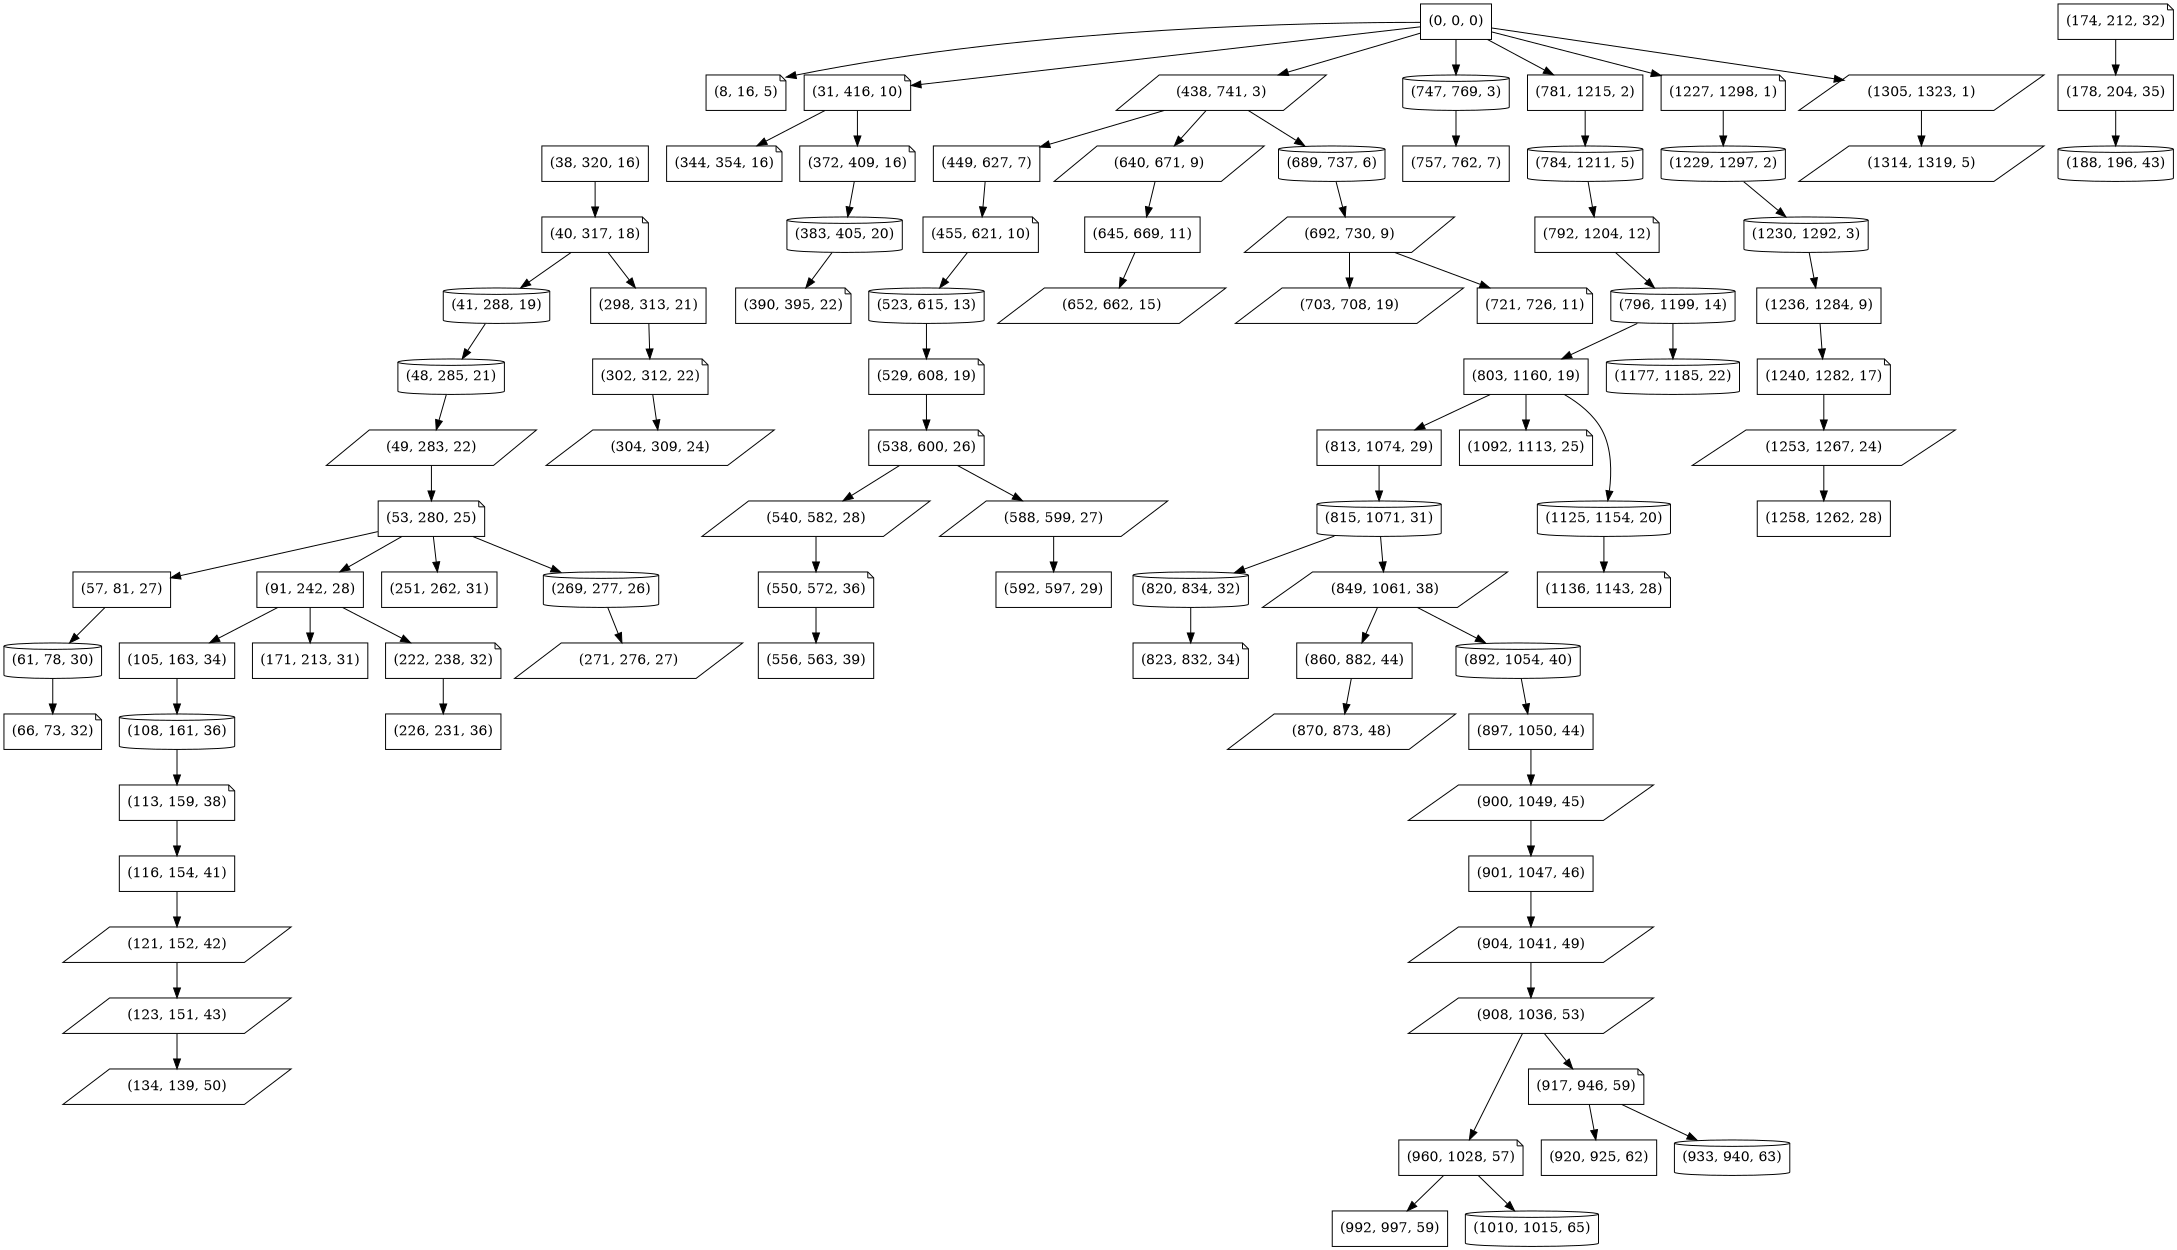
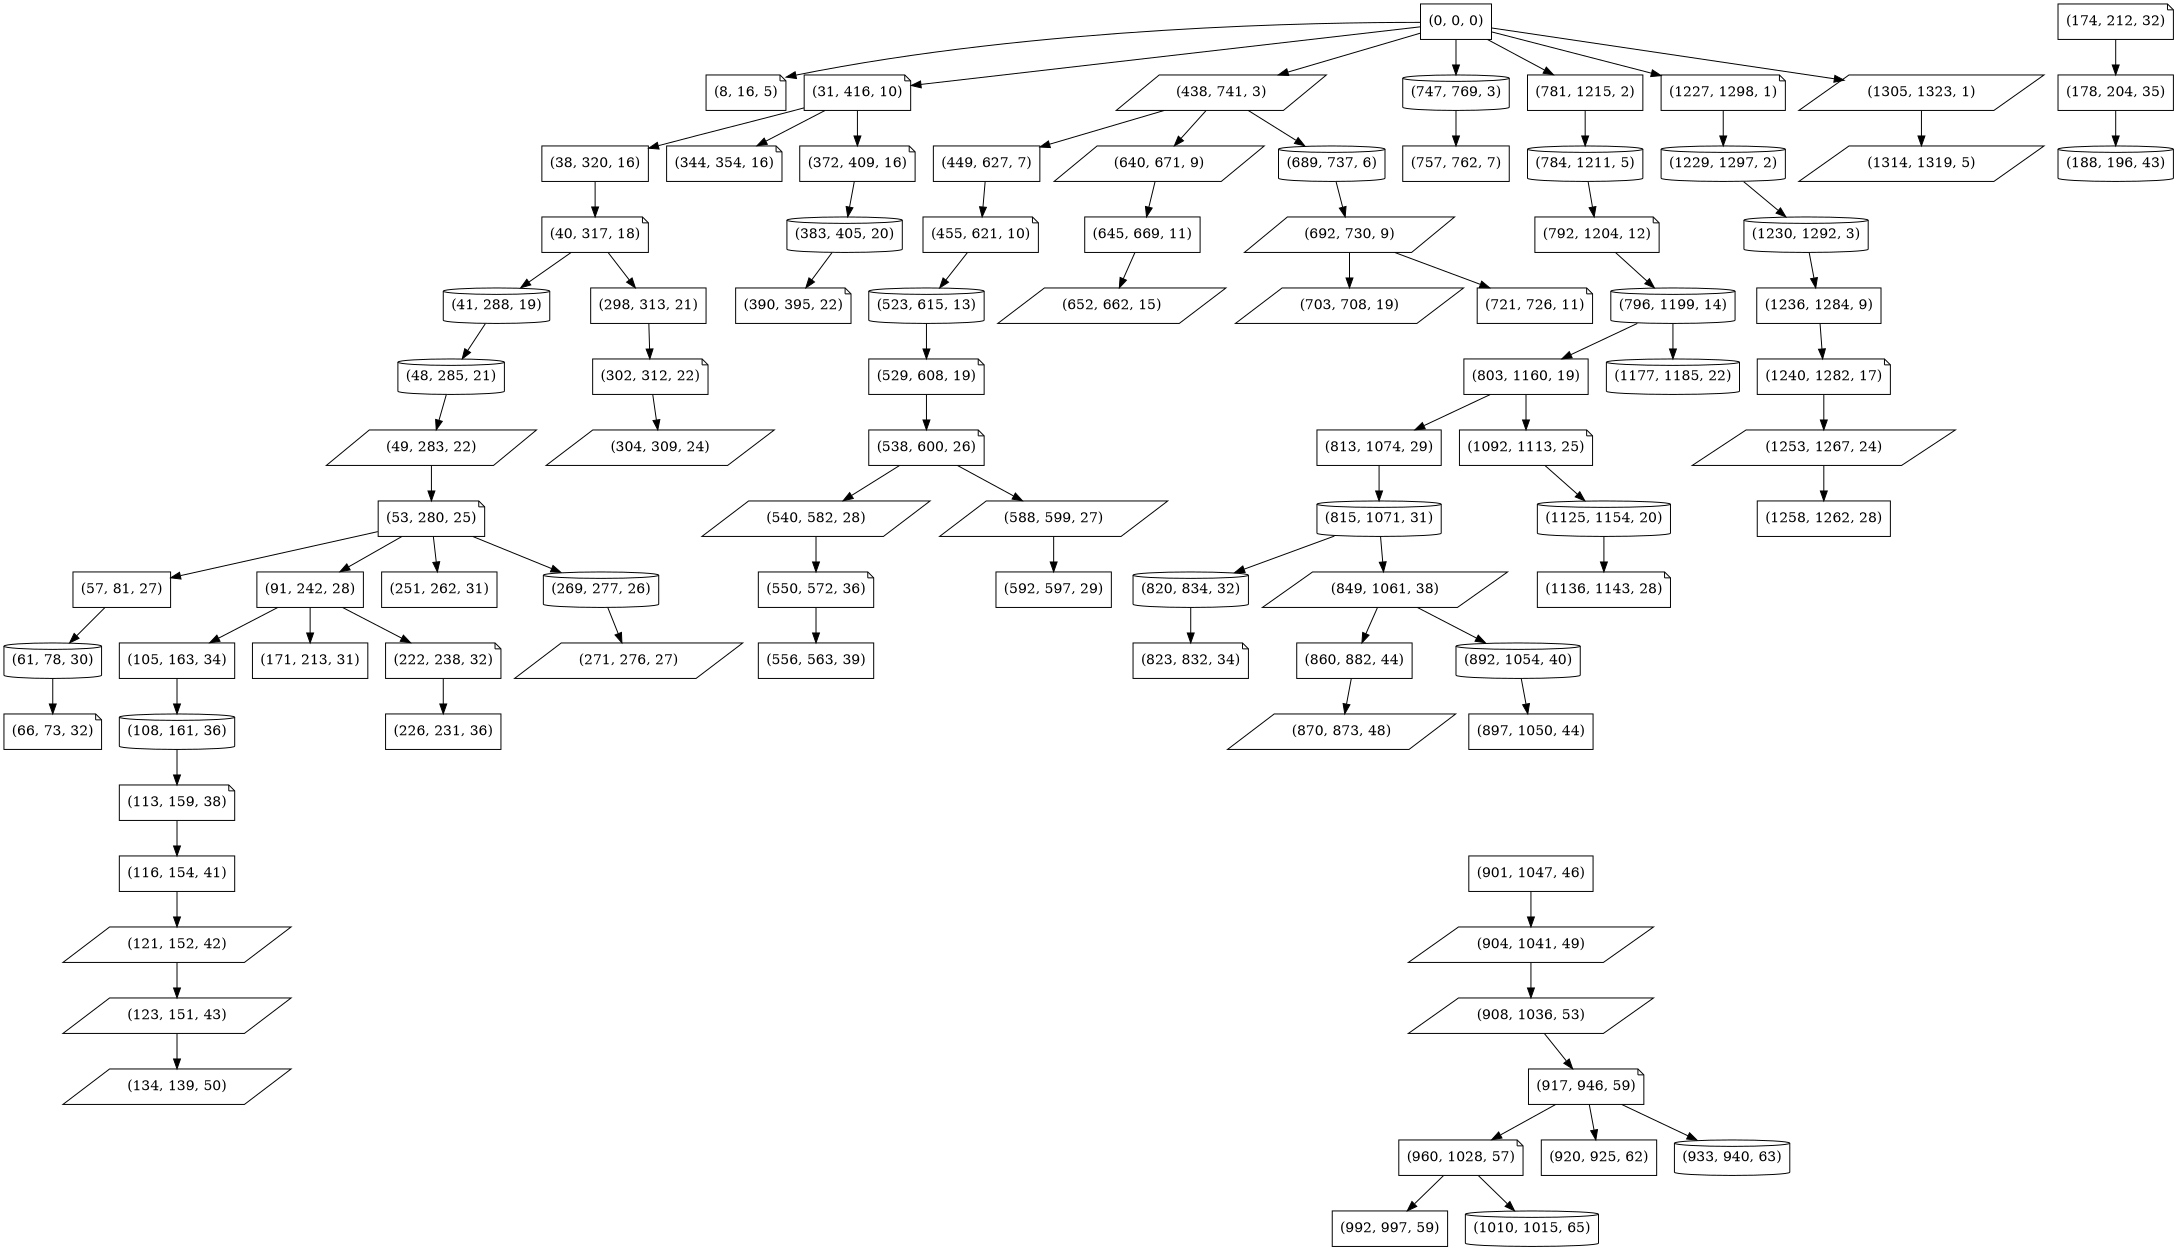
edge "(31, 416, 10)" -> "(38, 320, 16)": added
edge "(803, 1160, 19)" -> "(1125, 1154, 20)": now "(1092, 1113, 25)" -> "(1125, 1154, 20)"
node "(900, 1049, 45)": removed
edge "(908, 1036, 53)" -> "(960, 1028, 57)": now "(917, 946, 59)" -> "(960, 1028, 57)"
